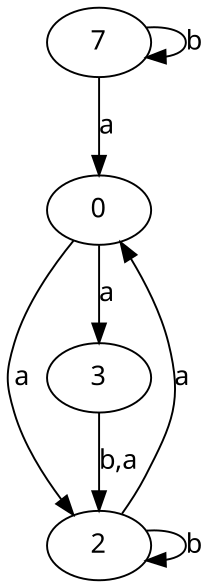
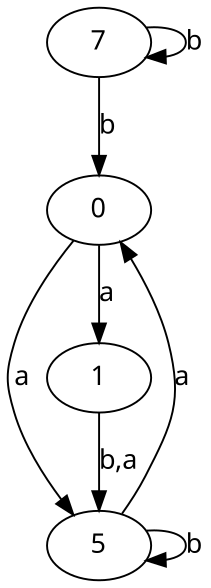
edge "7" -> "0": label "a" -> "b"
node "3": label "3" -> "1"
node "2": label "2" -> "5"
